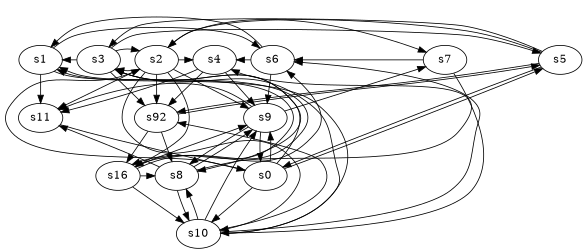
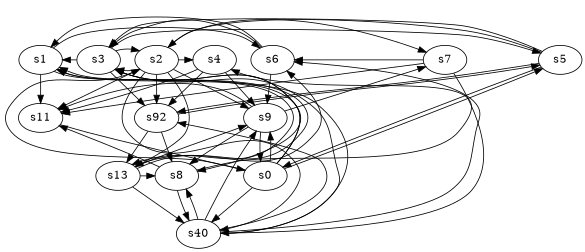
edge "s6" -> "s4": now "s6" -> "s3"
edge "s0" -> "s1": added
edge "s7" -> "s11": added
edge "s8" -> "s9": removed
node "s16": label "s16" -> "s13"
node "s10": label "s10" -> "s40"
